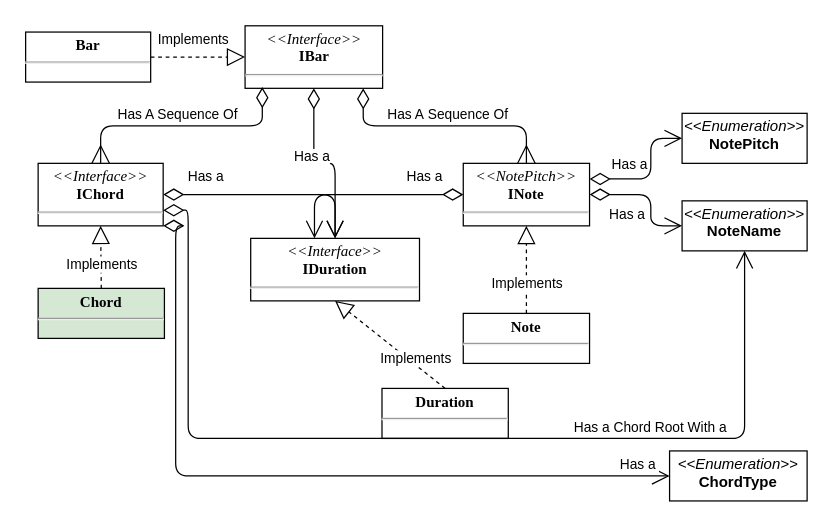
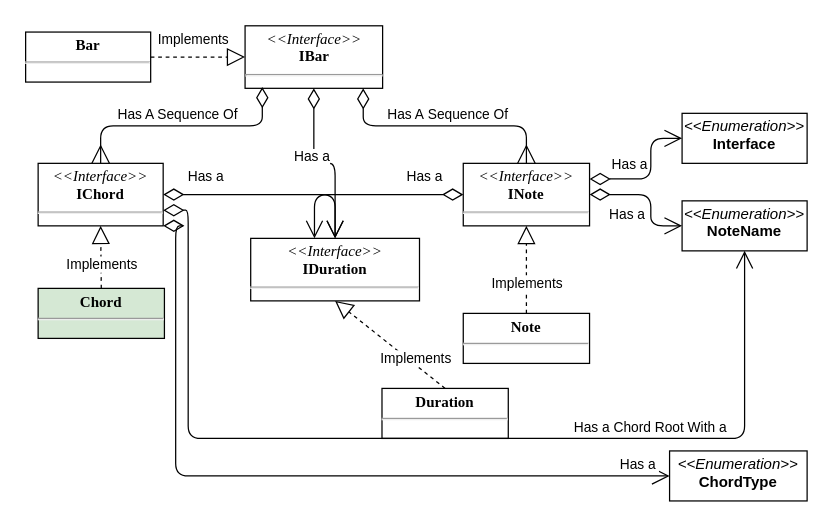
node "<<Enumeration>> NotePitch": label "<<Enumeration>> NotePitch" -> "<<Enumeration>> Interface"
node "<<NotePitch>> INote": label "<<NotePitch>> INote" -> "<<Interface>> INote"
